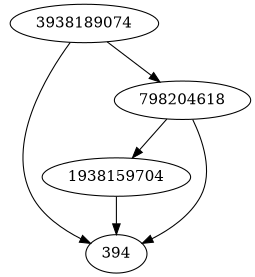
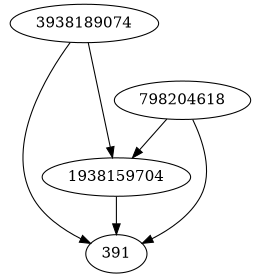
edge "3938189074" -> "798204618": now "3938189074" -> "1938159704"
node "394": label "394" -> "391"
